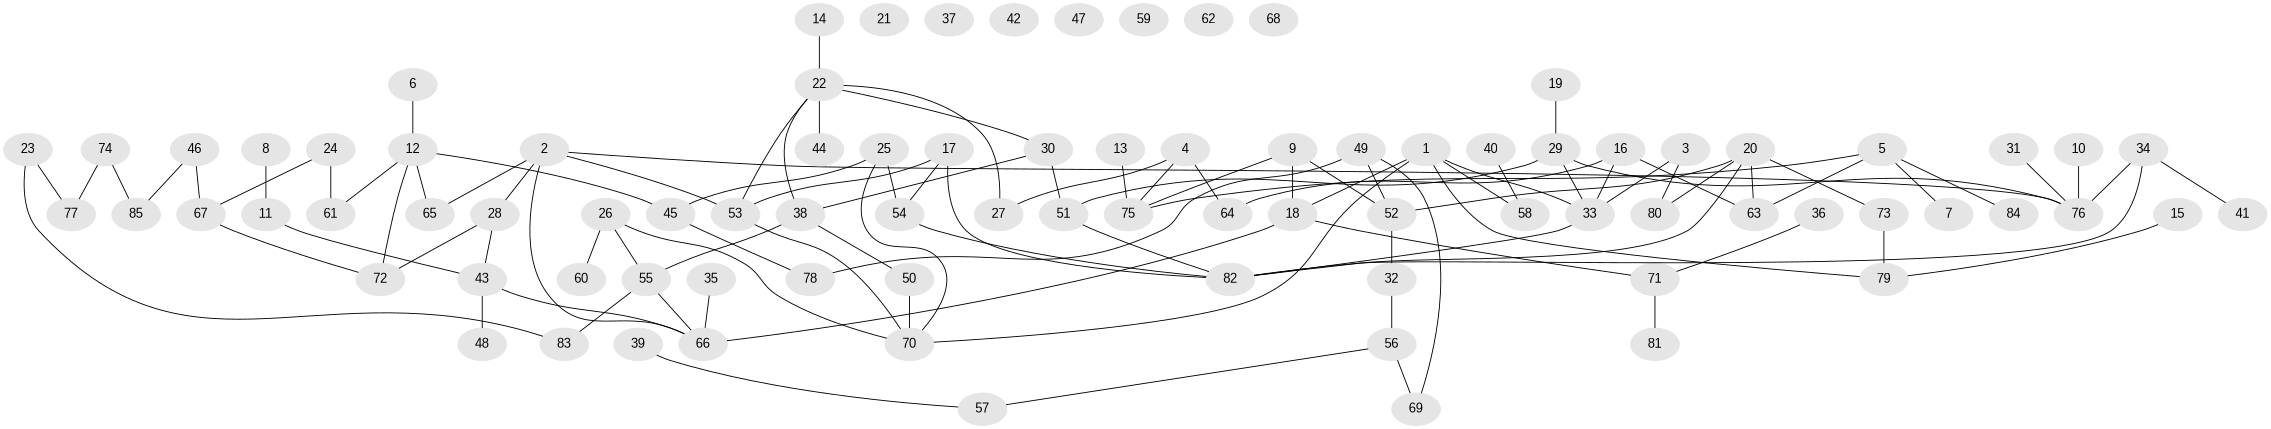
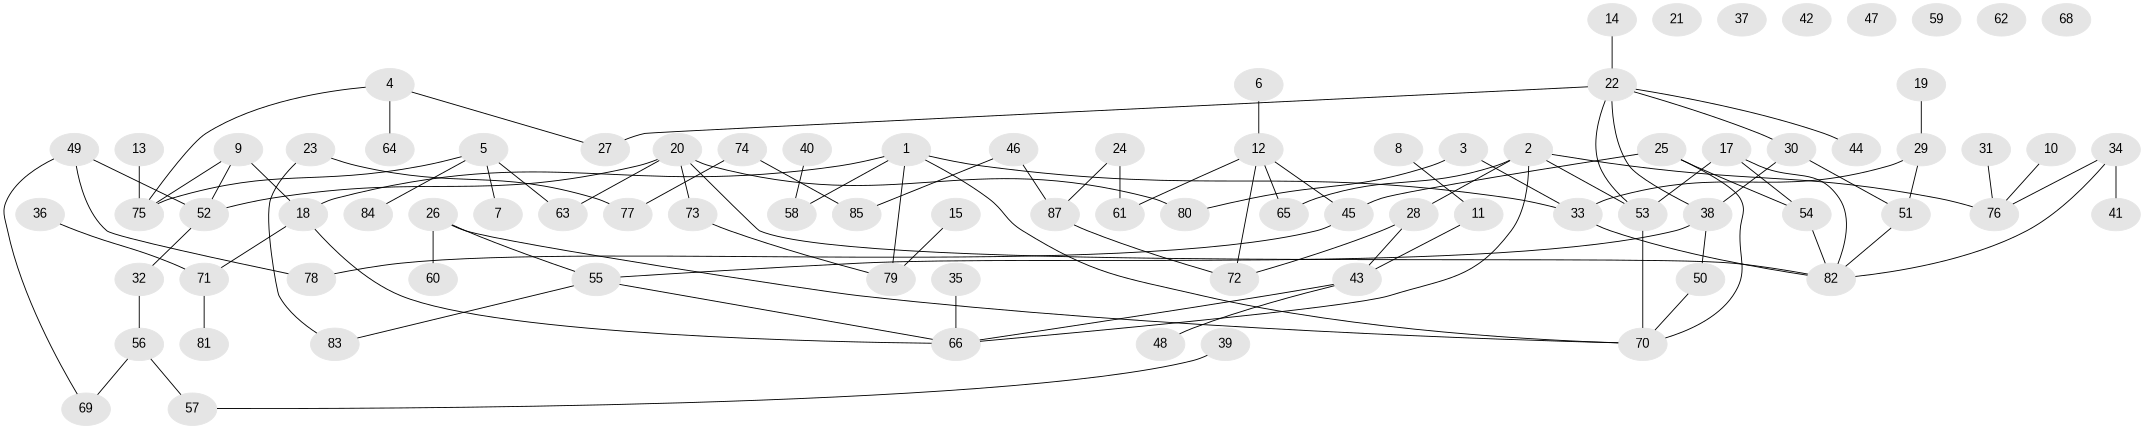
node "16": removed
edge "29" -- "76": removed
node "67": label "67" -> "87"
